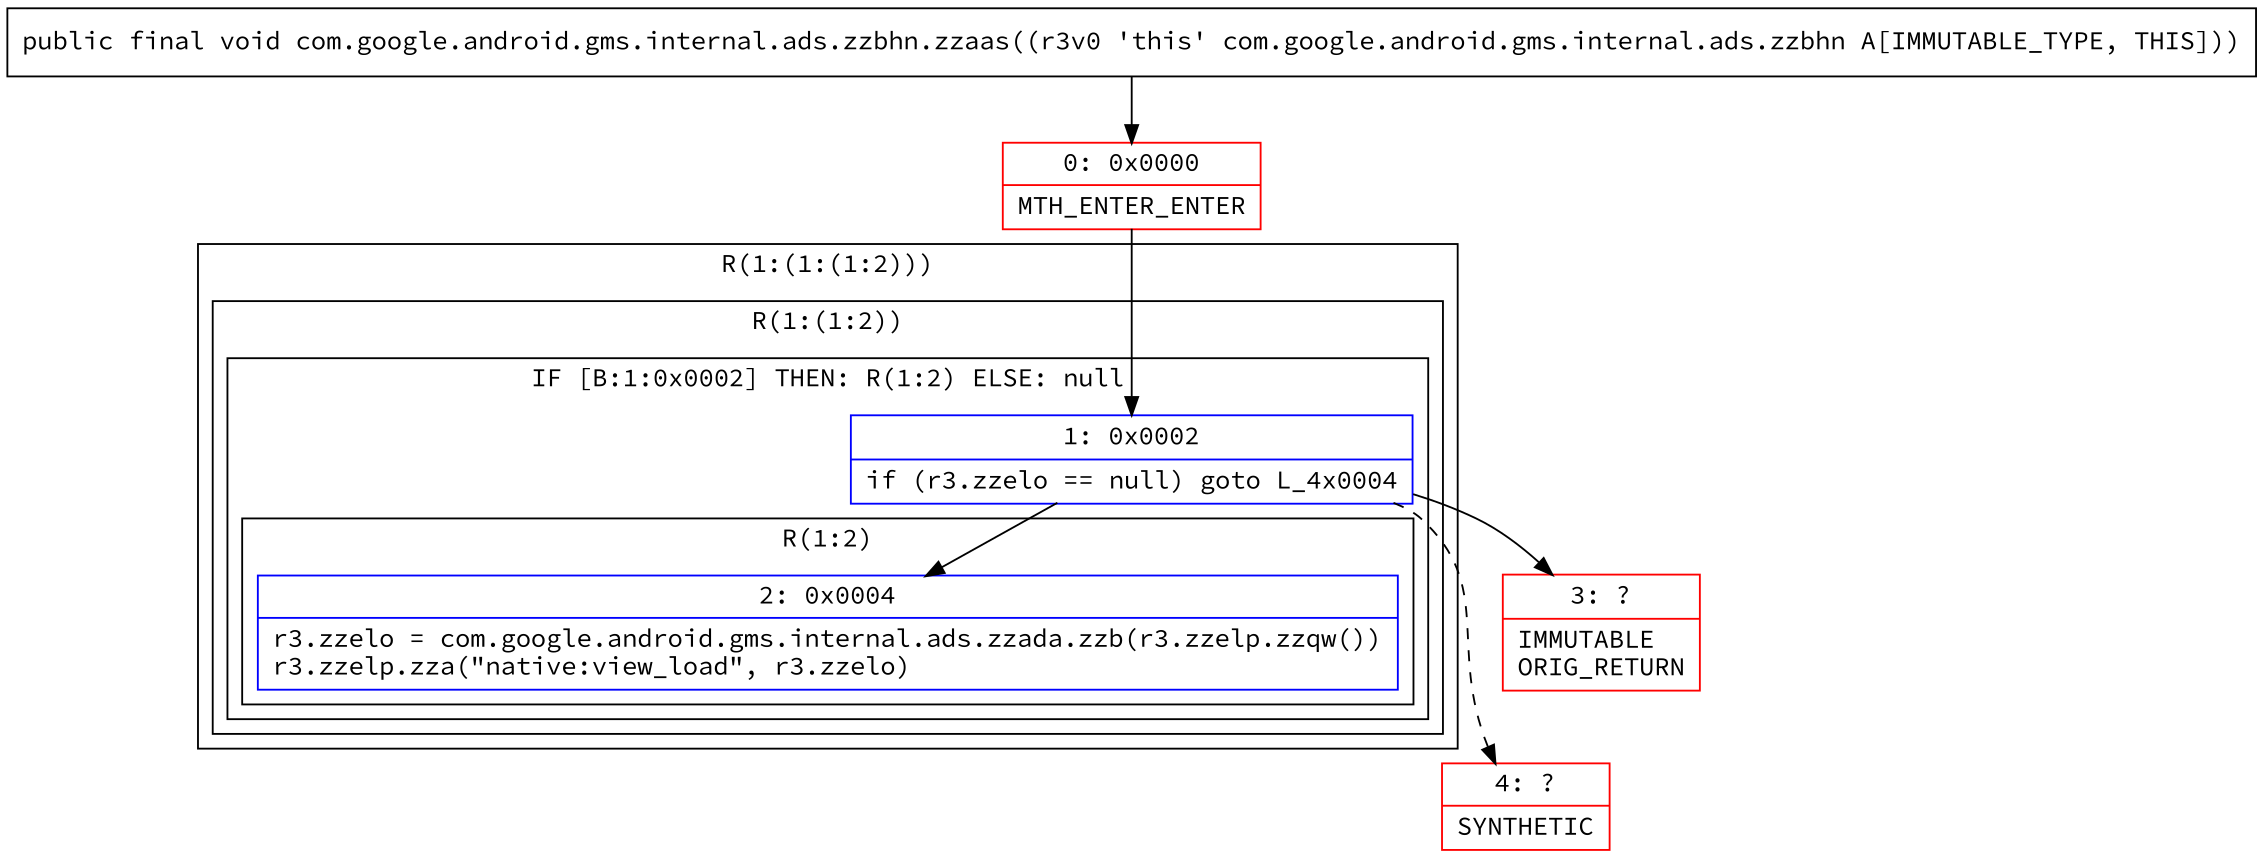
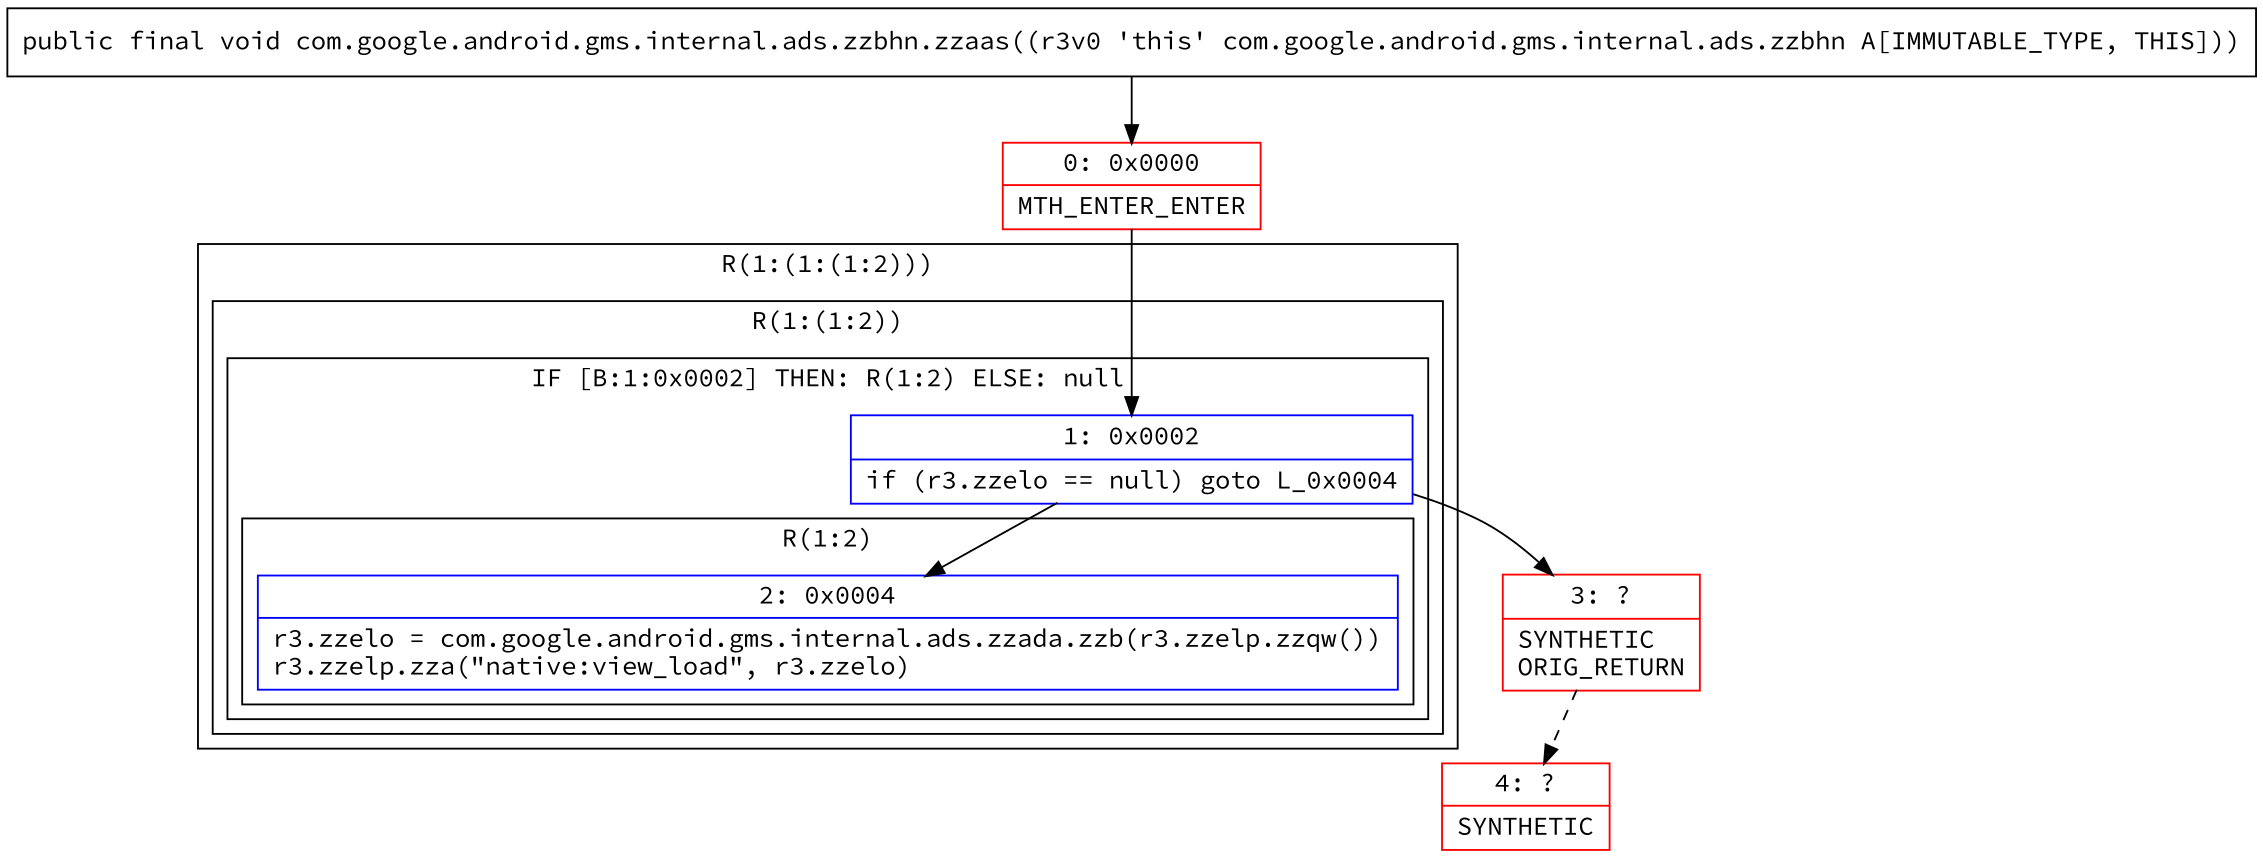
node "1: 0x0002": text "if (r3.zzelo == null) goto L_4x0004" -> "if (r3.zzelo == null) goto L_0x0004"
node "3: ?": text "IMMUTABLE" -> "SYNTHETIC"
edge "1: 0x0002" -> "4: ?": now "3: ?" -> "4: ?"
